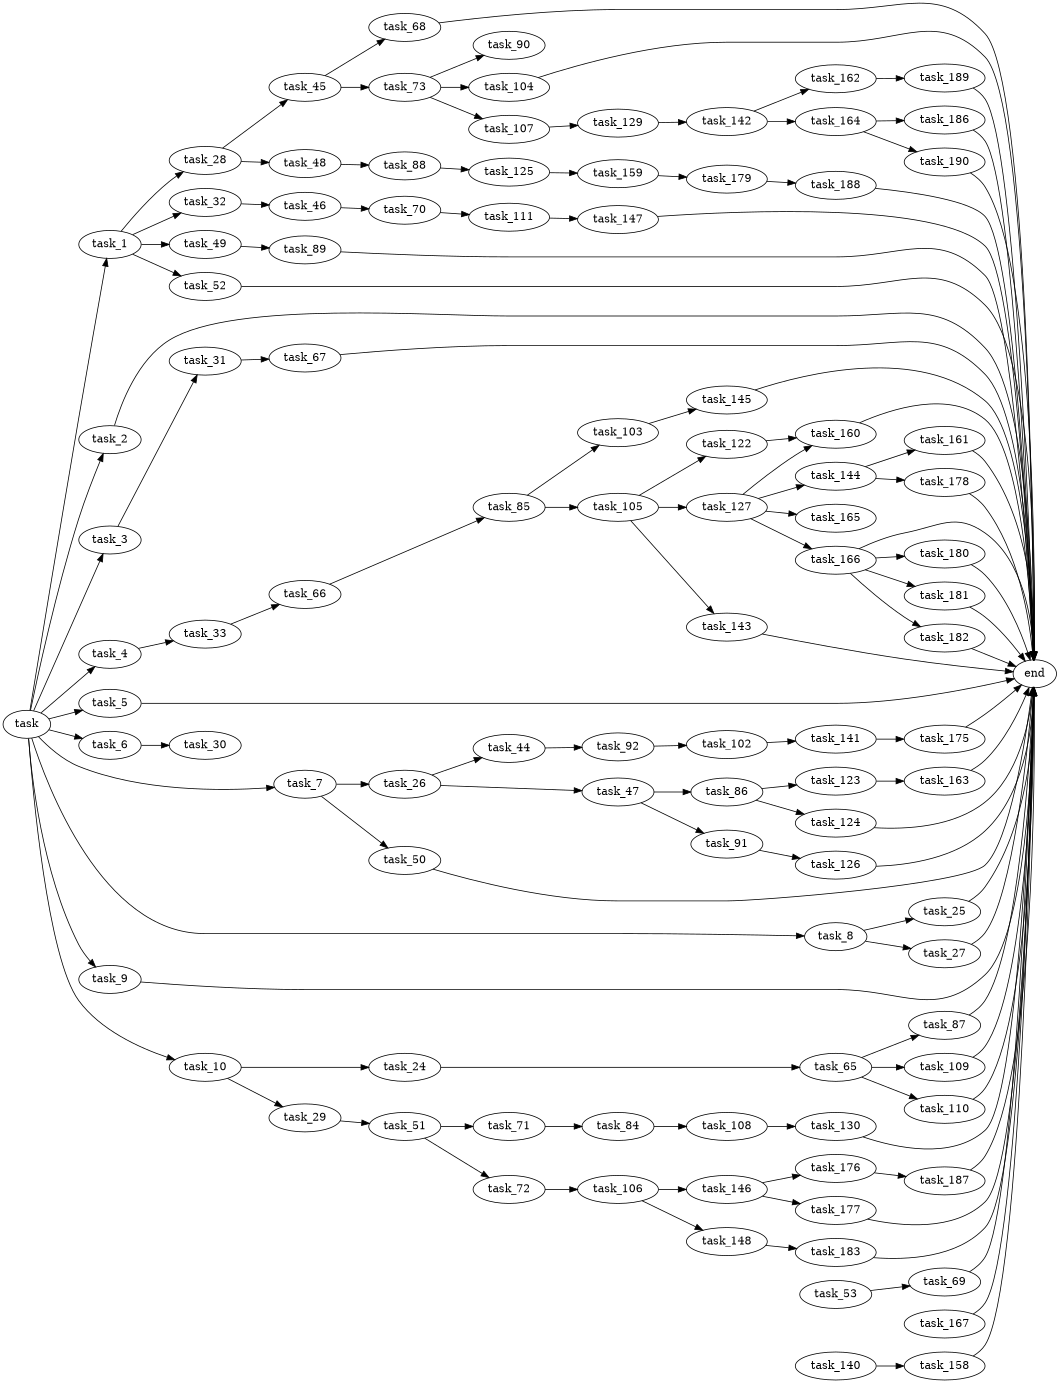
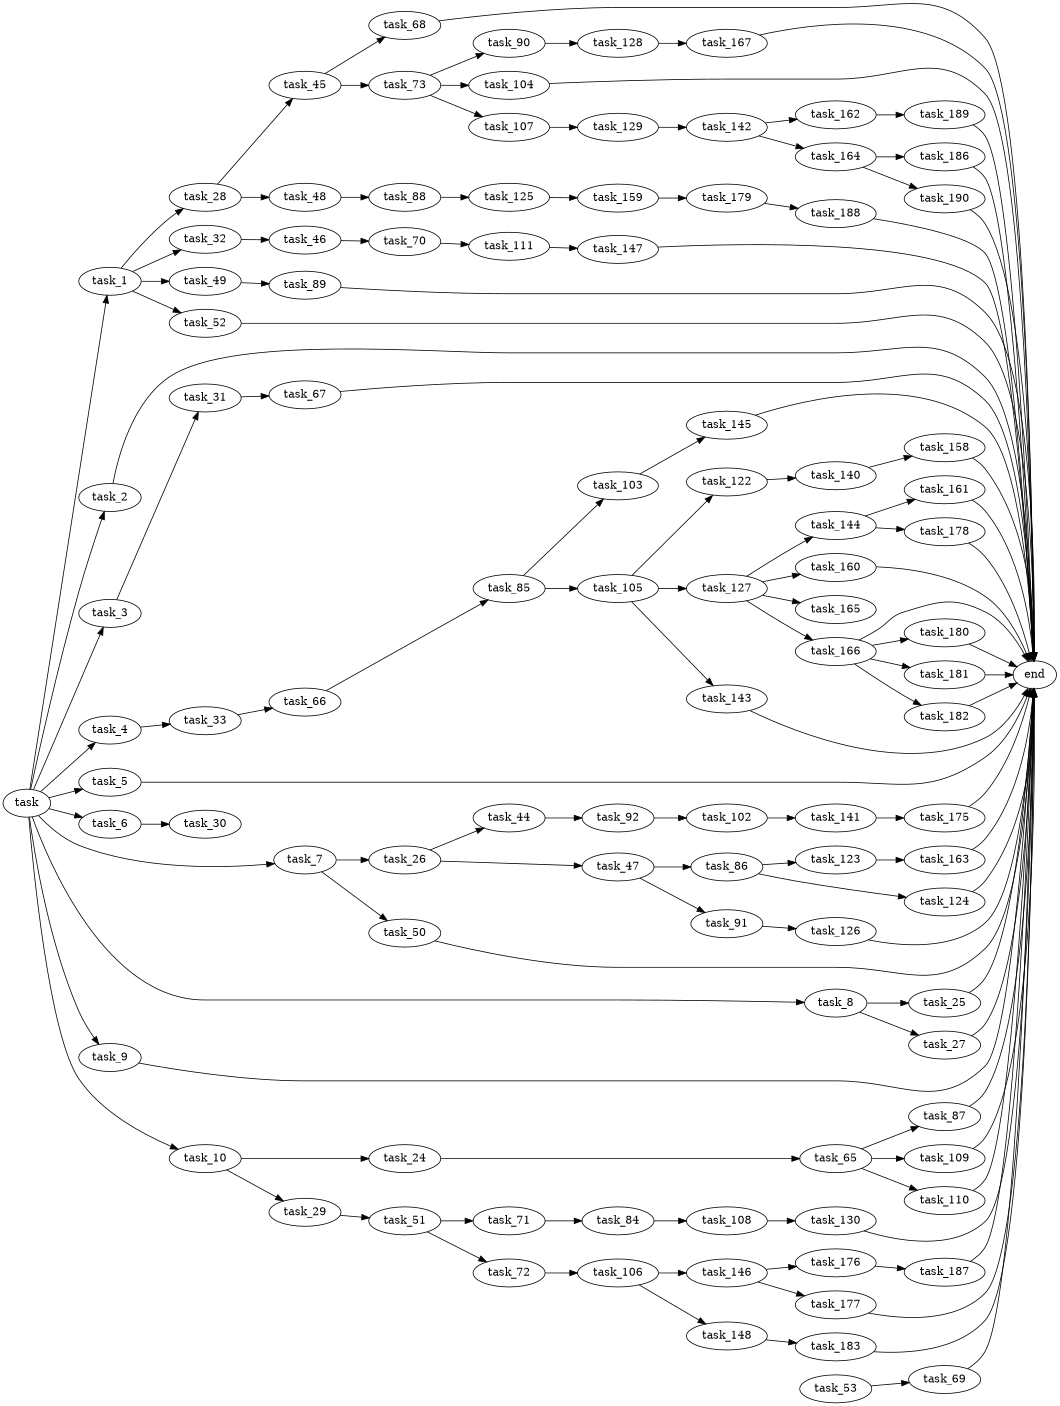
node "task_128": added
edge "task_122" -> "task_160": now "task_122" -> "task_140"
